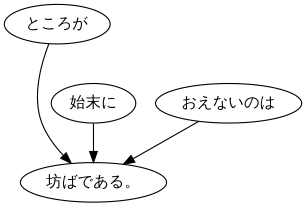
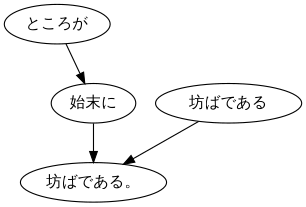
edge "ところが" -> "坊ばである。": now "ところが" -> "始末に"
node "おえないのは": label "おえないのは" -> "坊ばである"
